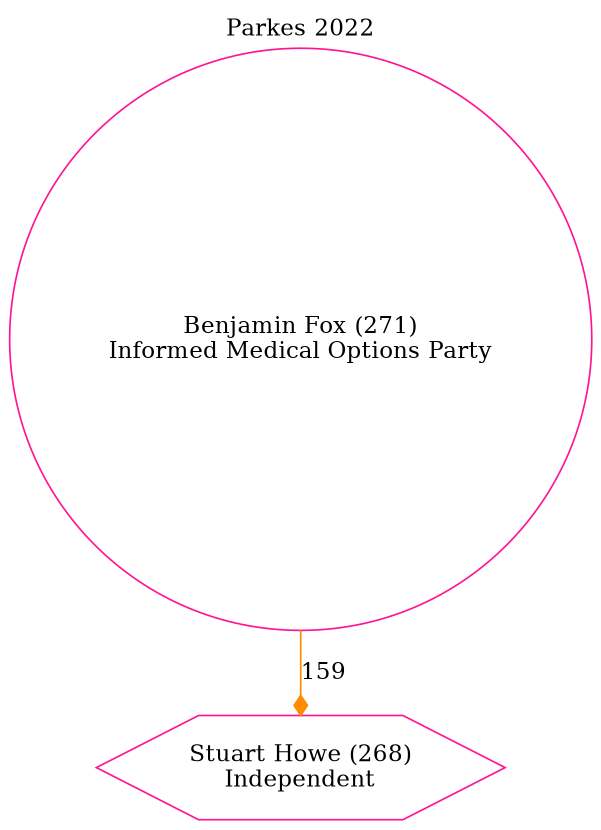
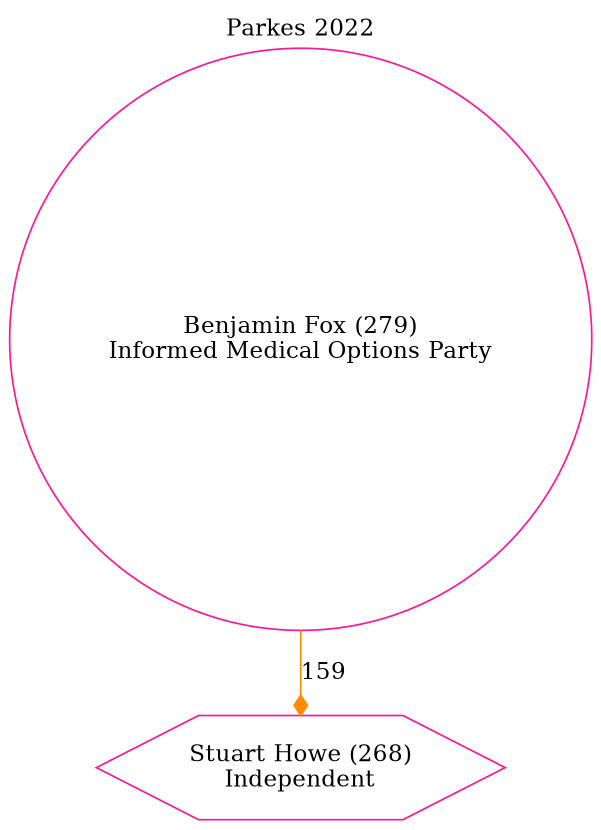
node "Benjamin Fox (271) Informed Medical Options Party": label "Benjamin Fox (271) Informed Medical Options Party" -> "Benjamin Fox (279) Informed Medical Options Party"
